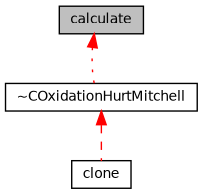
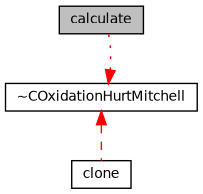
edge "~COxidationHurtMitchell" -> "calculate": reversed
